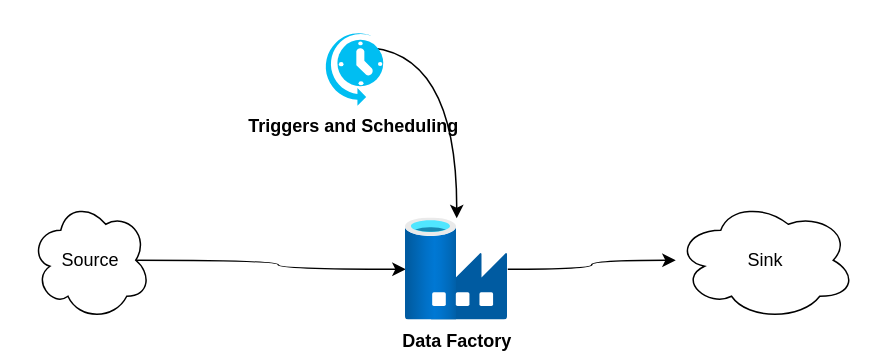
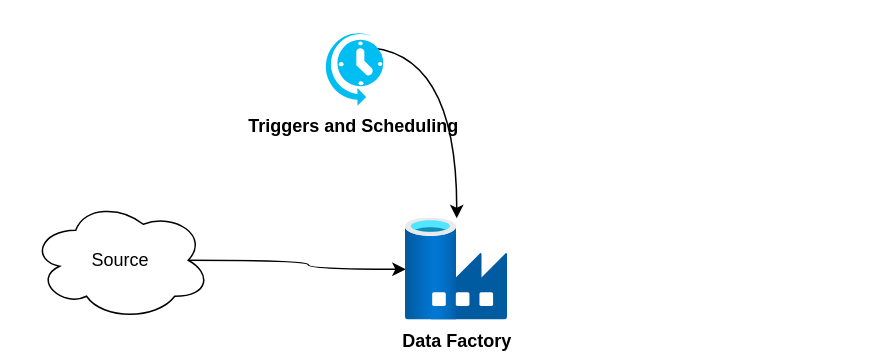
node "Source": size 120x120 -> 180x120
node "Sink": removed
edge "Data Factory" -> "Sink": removed
